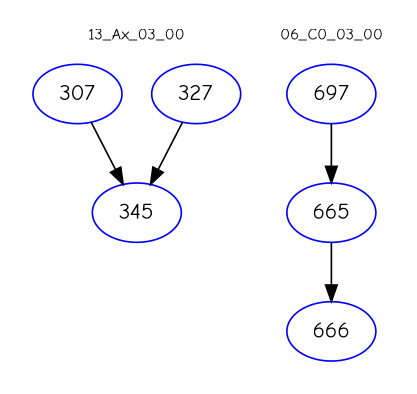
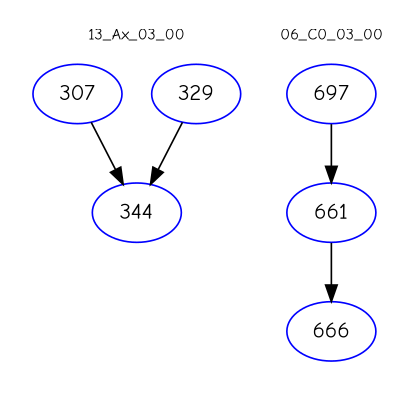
node "327": label "327" -> "329"
node "345": label "345" -> "344"
node "665": label "665" -> "661"
